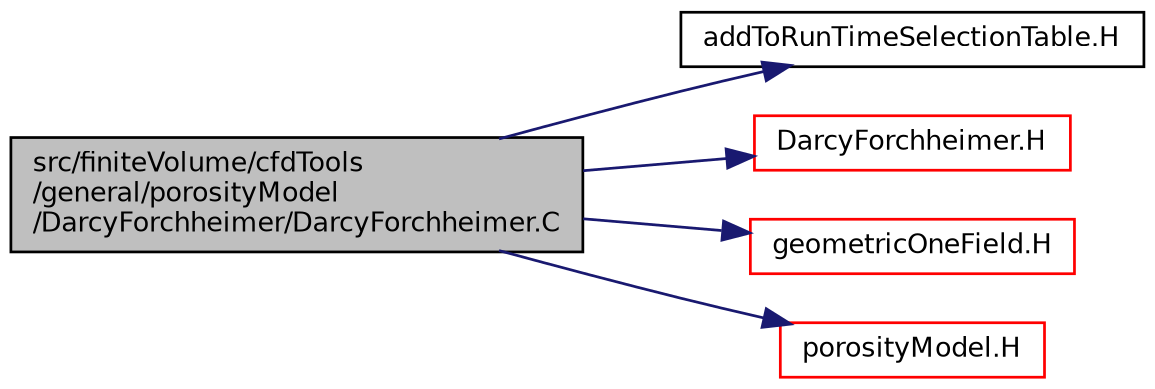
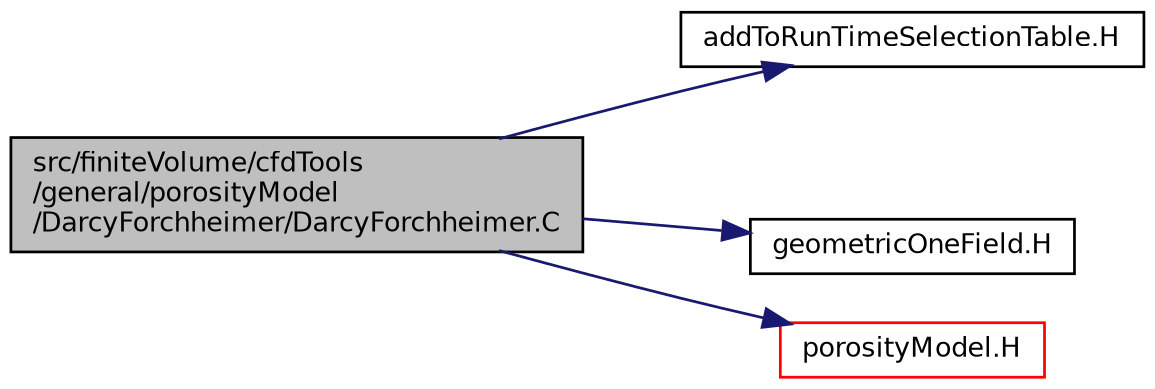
node "DarcyForchheimer.H": removed
node "geometricOneField.H": color red -> black
